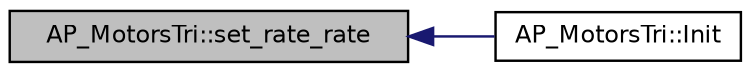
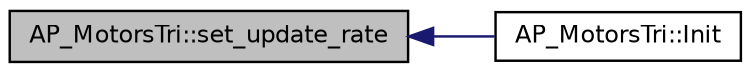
node "AP_MotorsTri::set_rate_rate": label "AP_MotorsTri::set_rate_rate" -> "AP_MotorsTri::set_update_rate"
